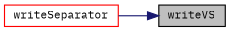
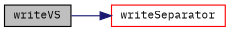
edge "writeSeparator" -> "writeVS": reversed
